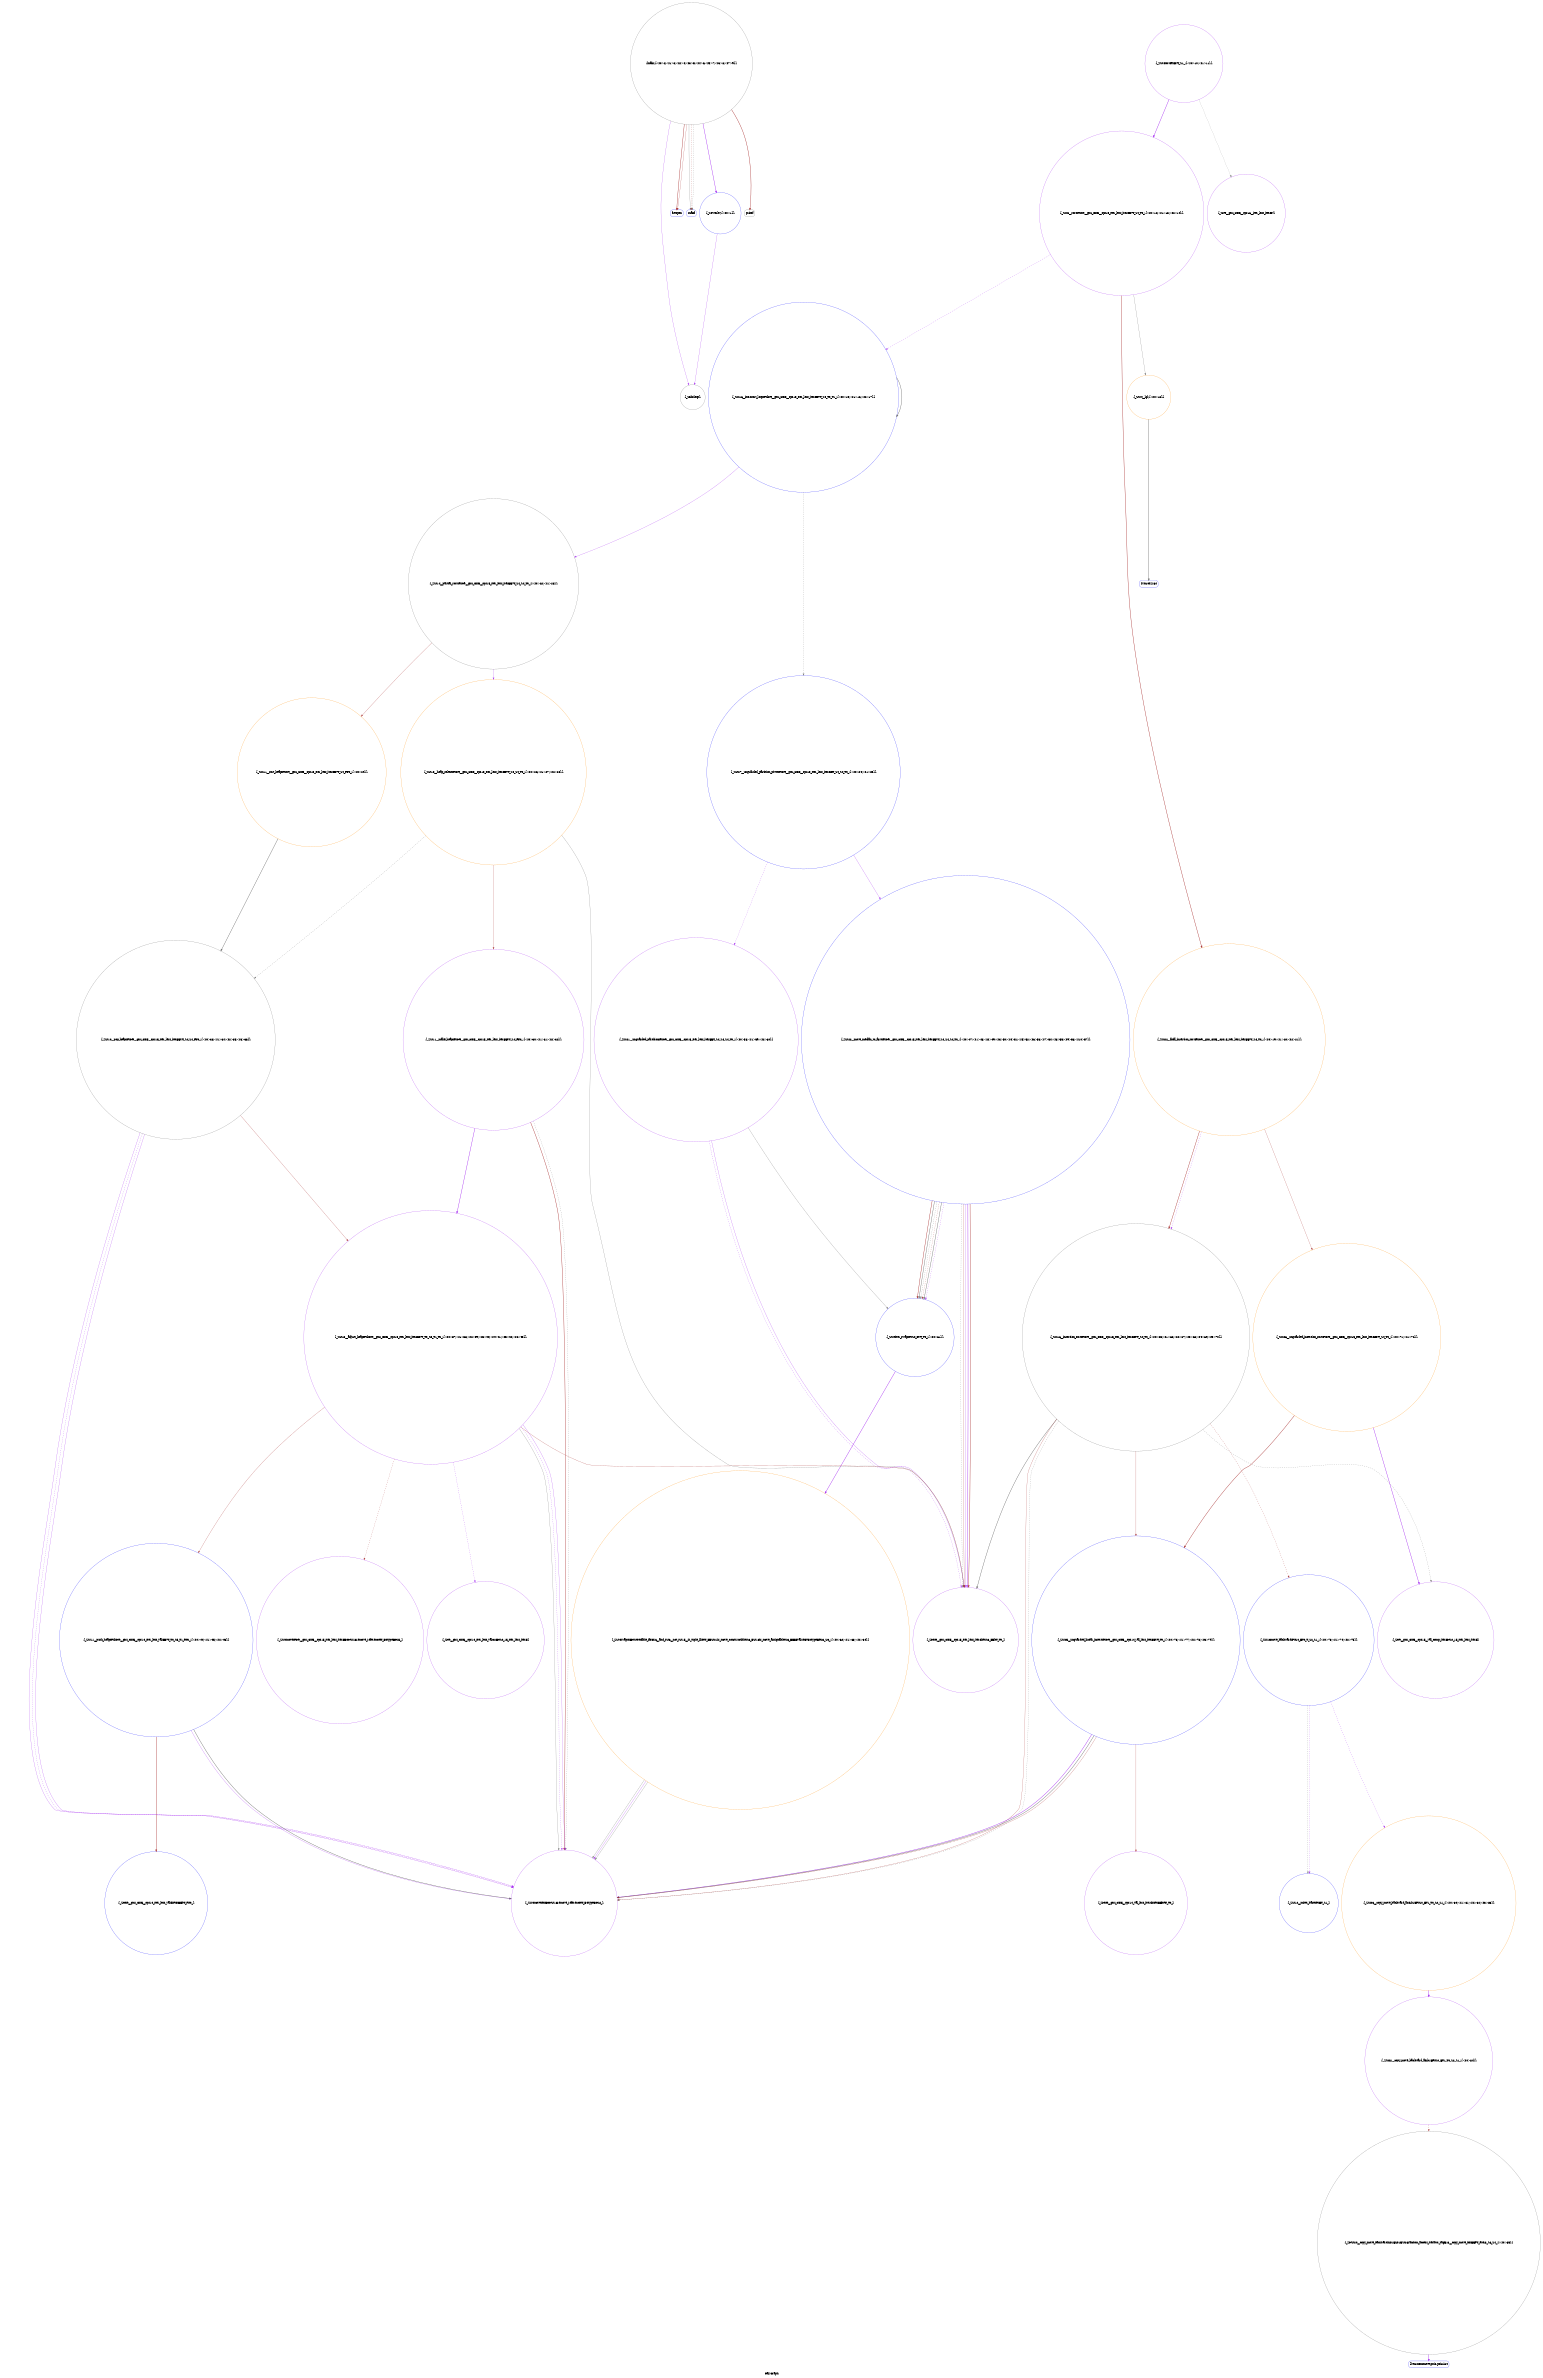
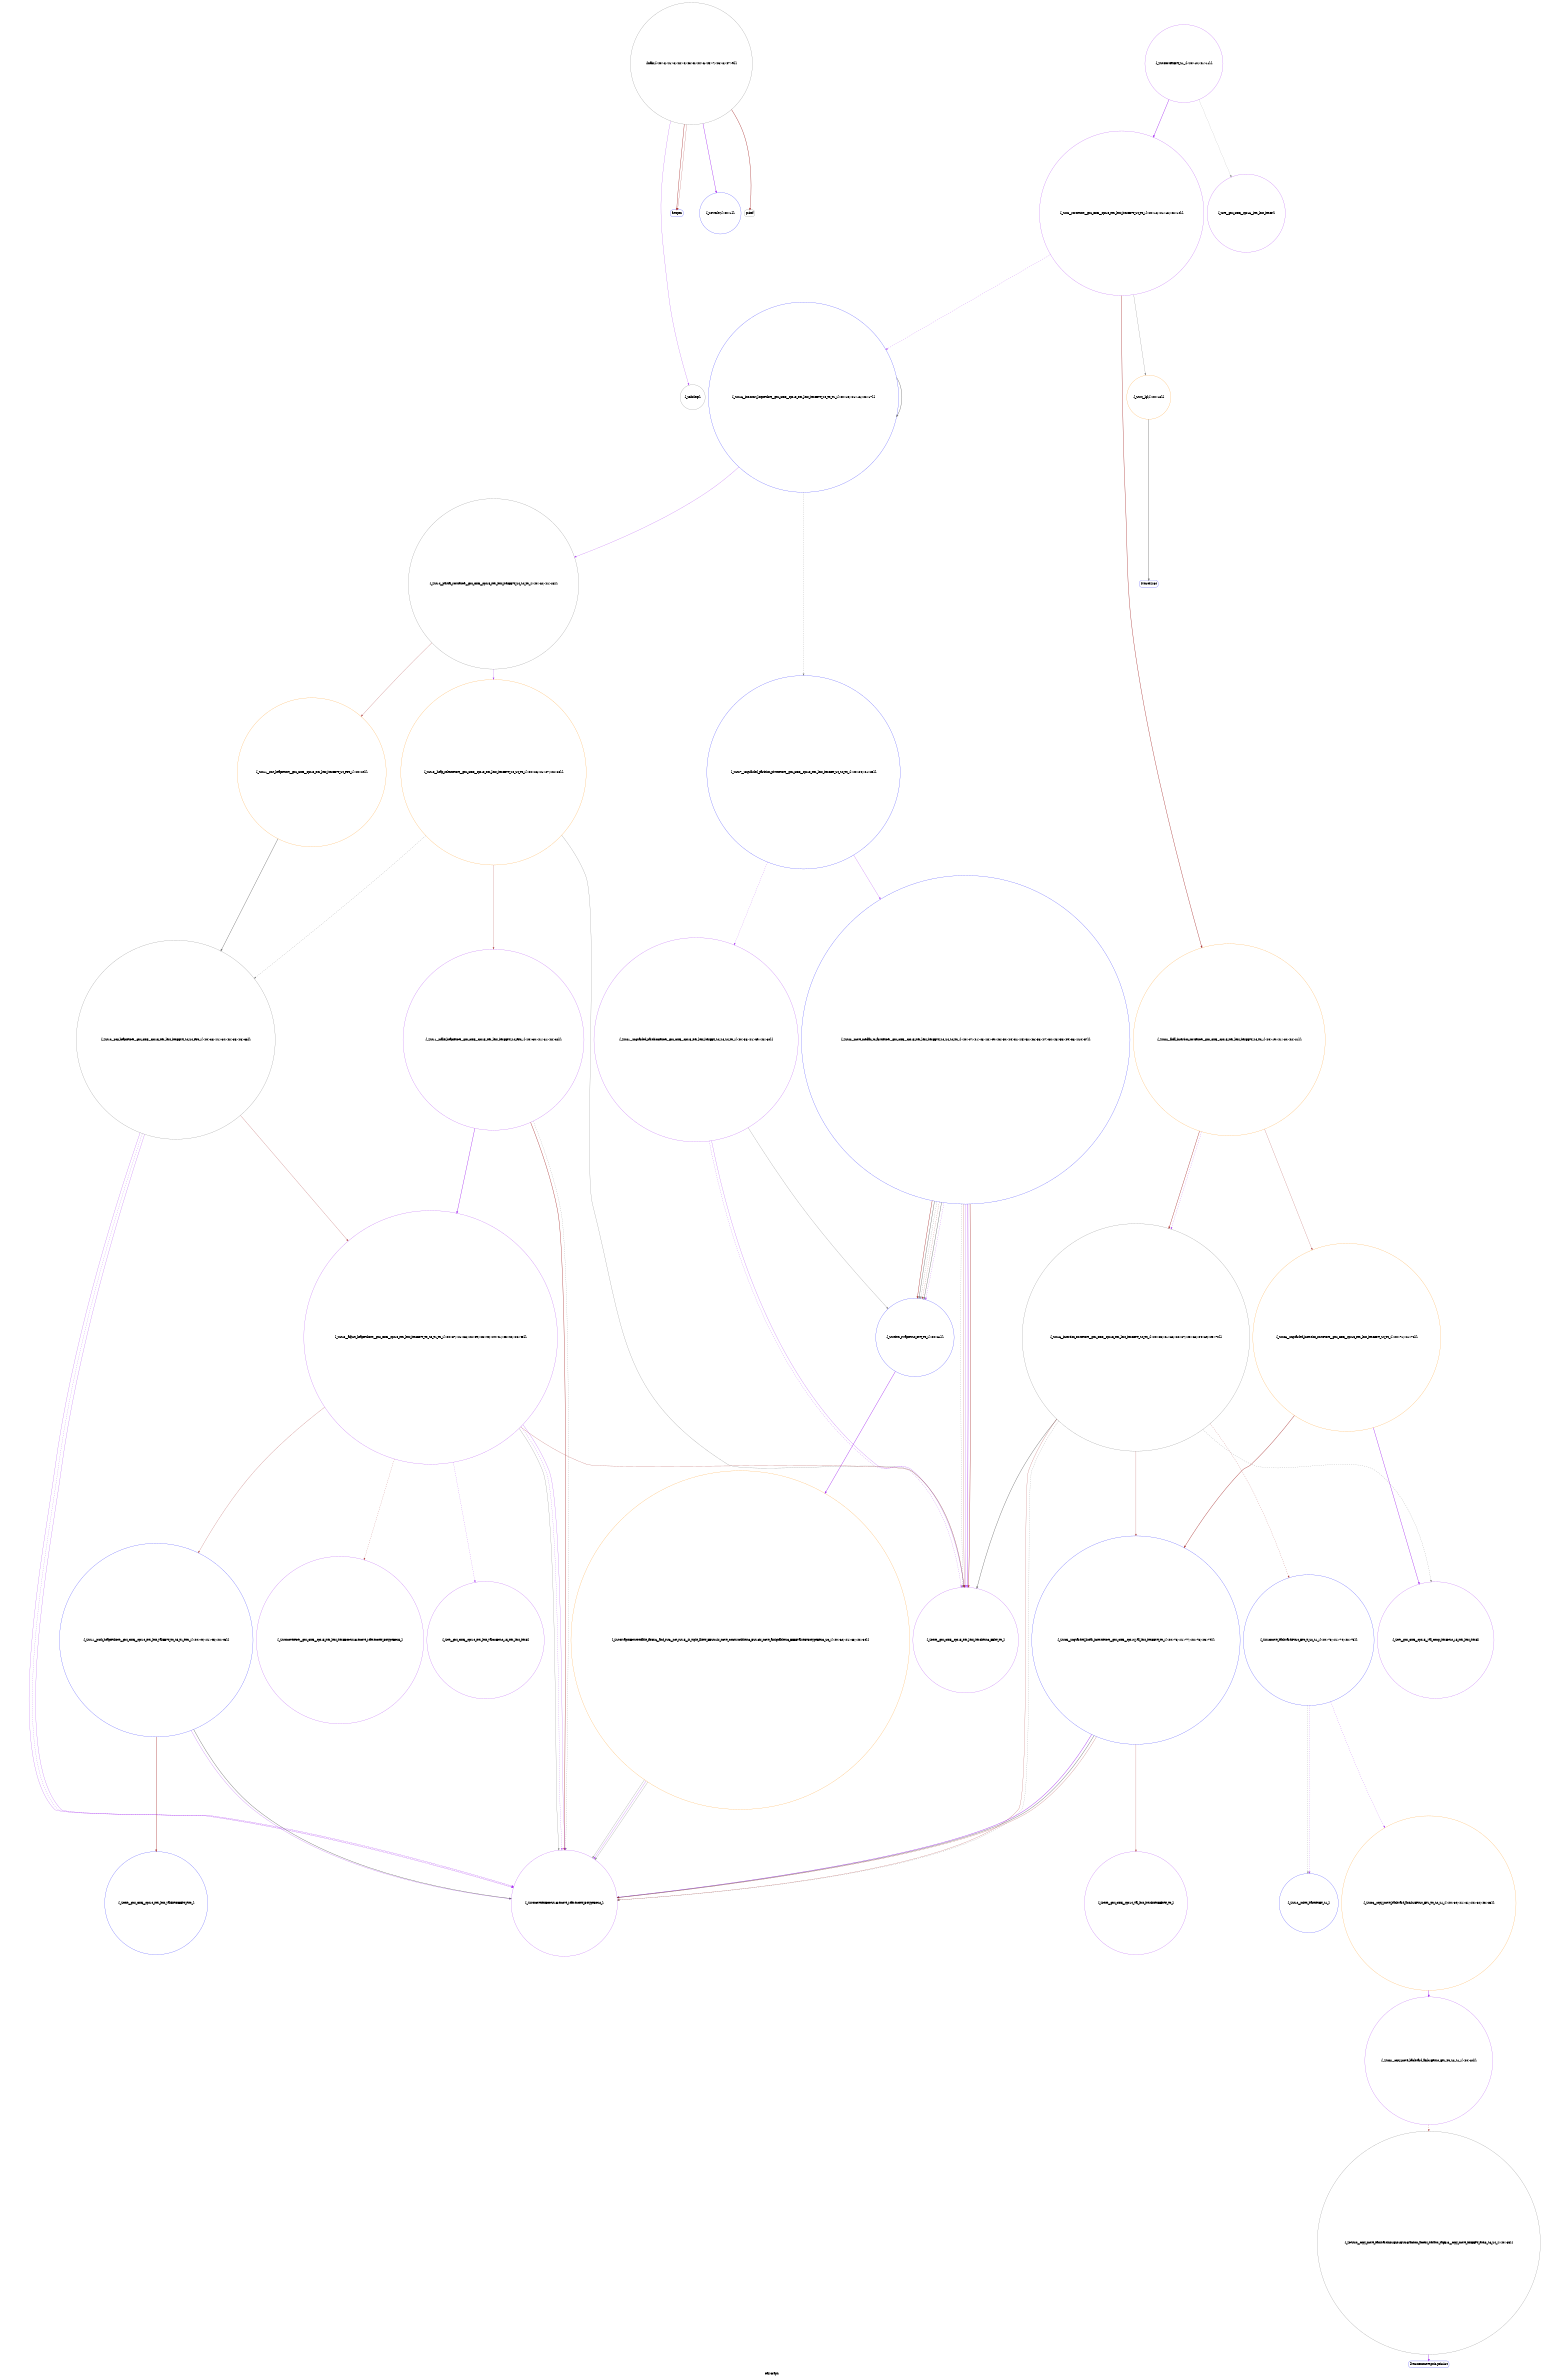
node "scanf": removed
edge "{_Z4Workv|{<s0>1}}" -> "{_Z5bsleqx}": removed
